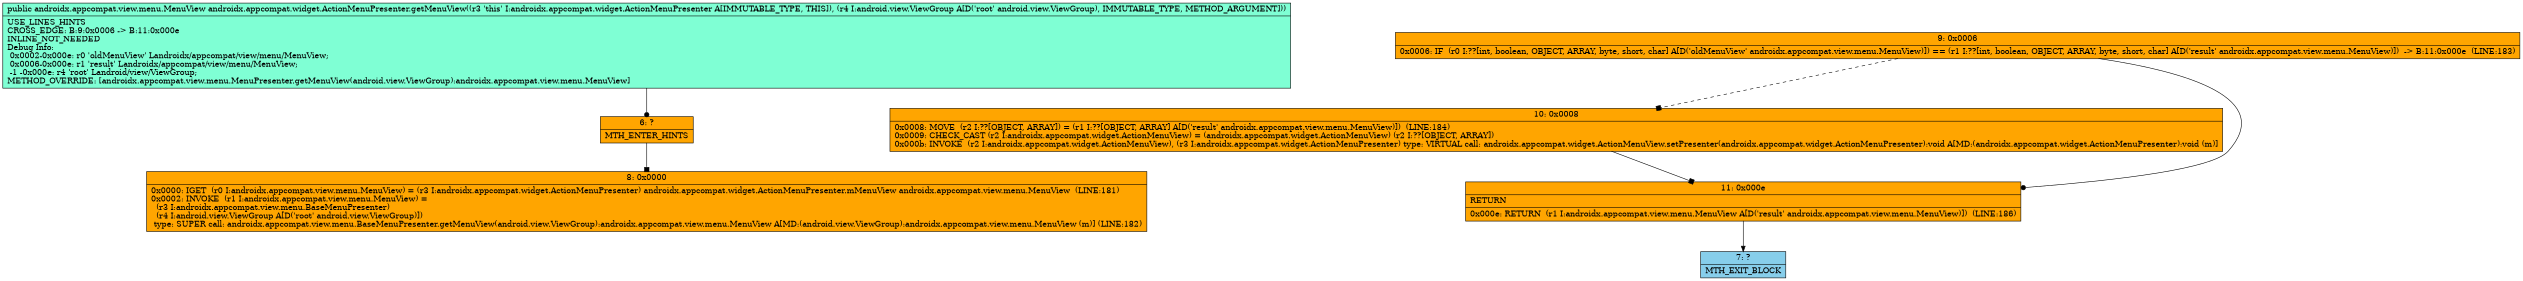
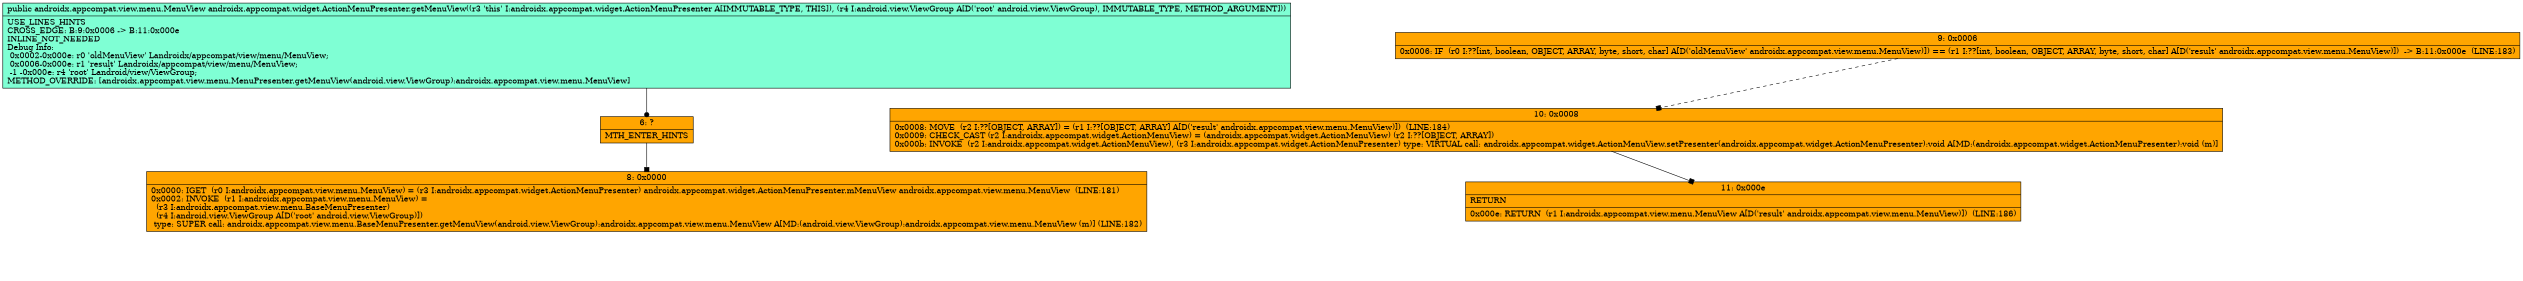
edge "9: 0x0006" -> "11: 0x000e": removed
node "7: ?": removed
